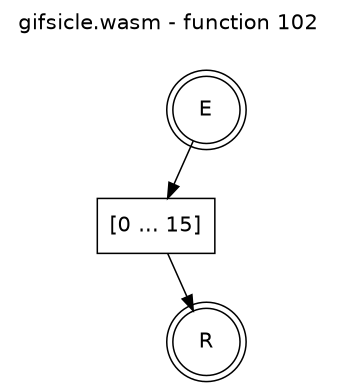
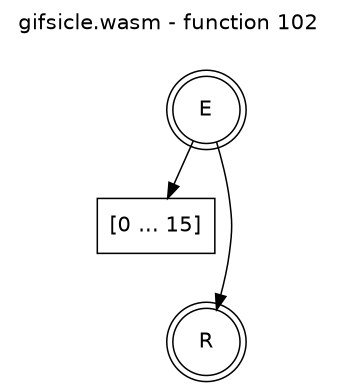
edge "[0 ... 15]" -> "R": now "E" -> "R"
